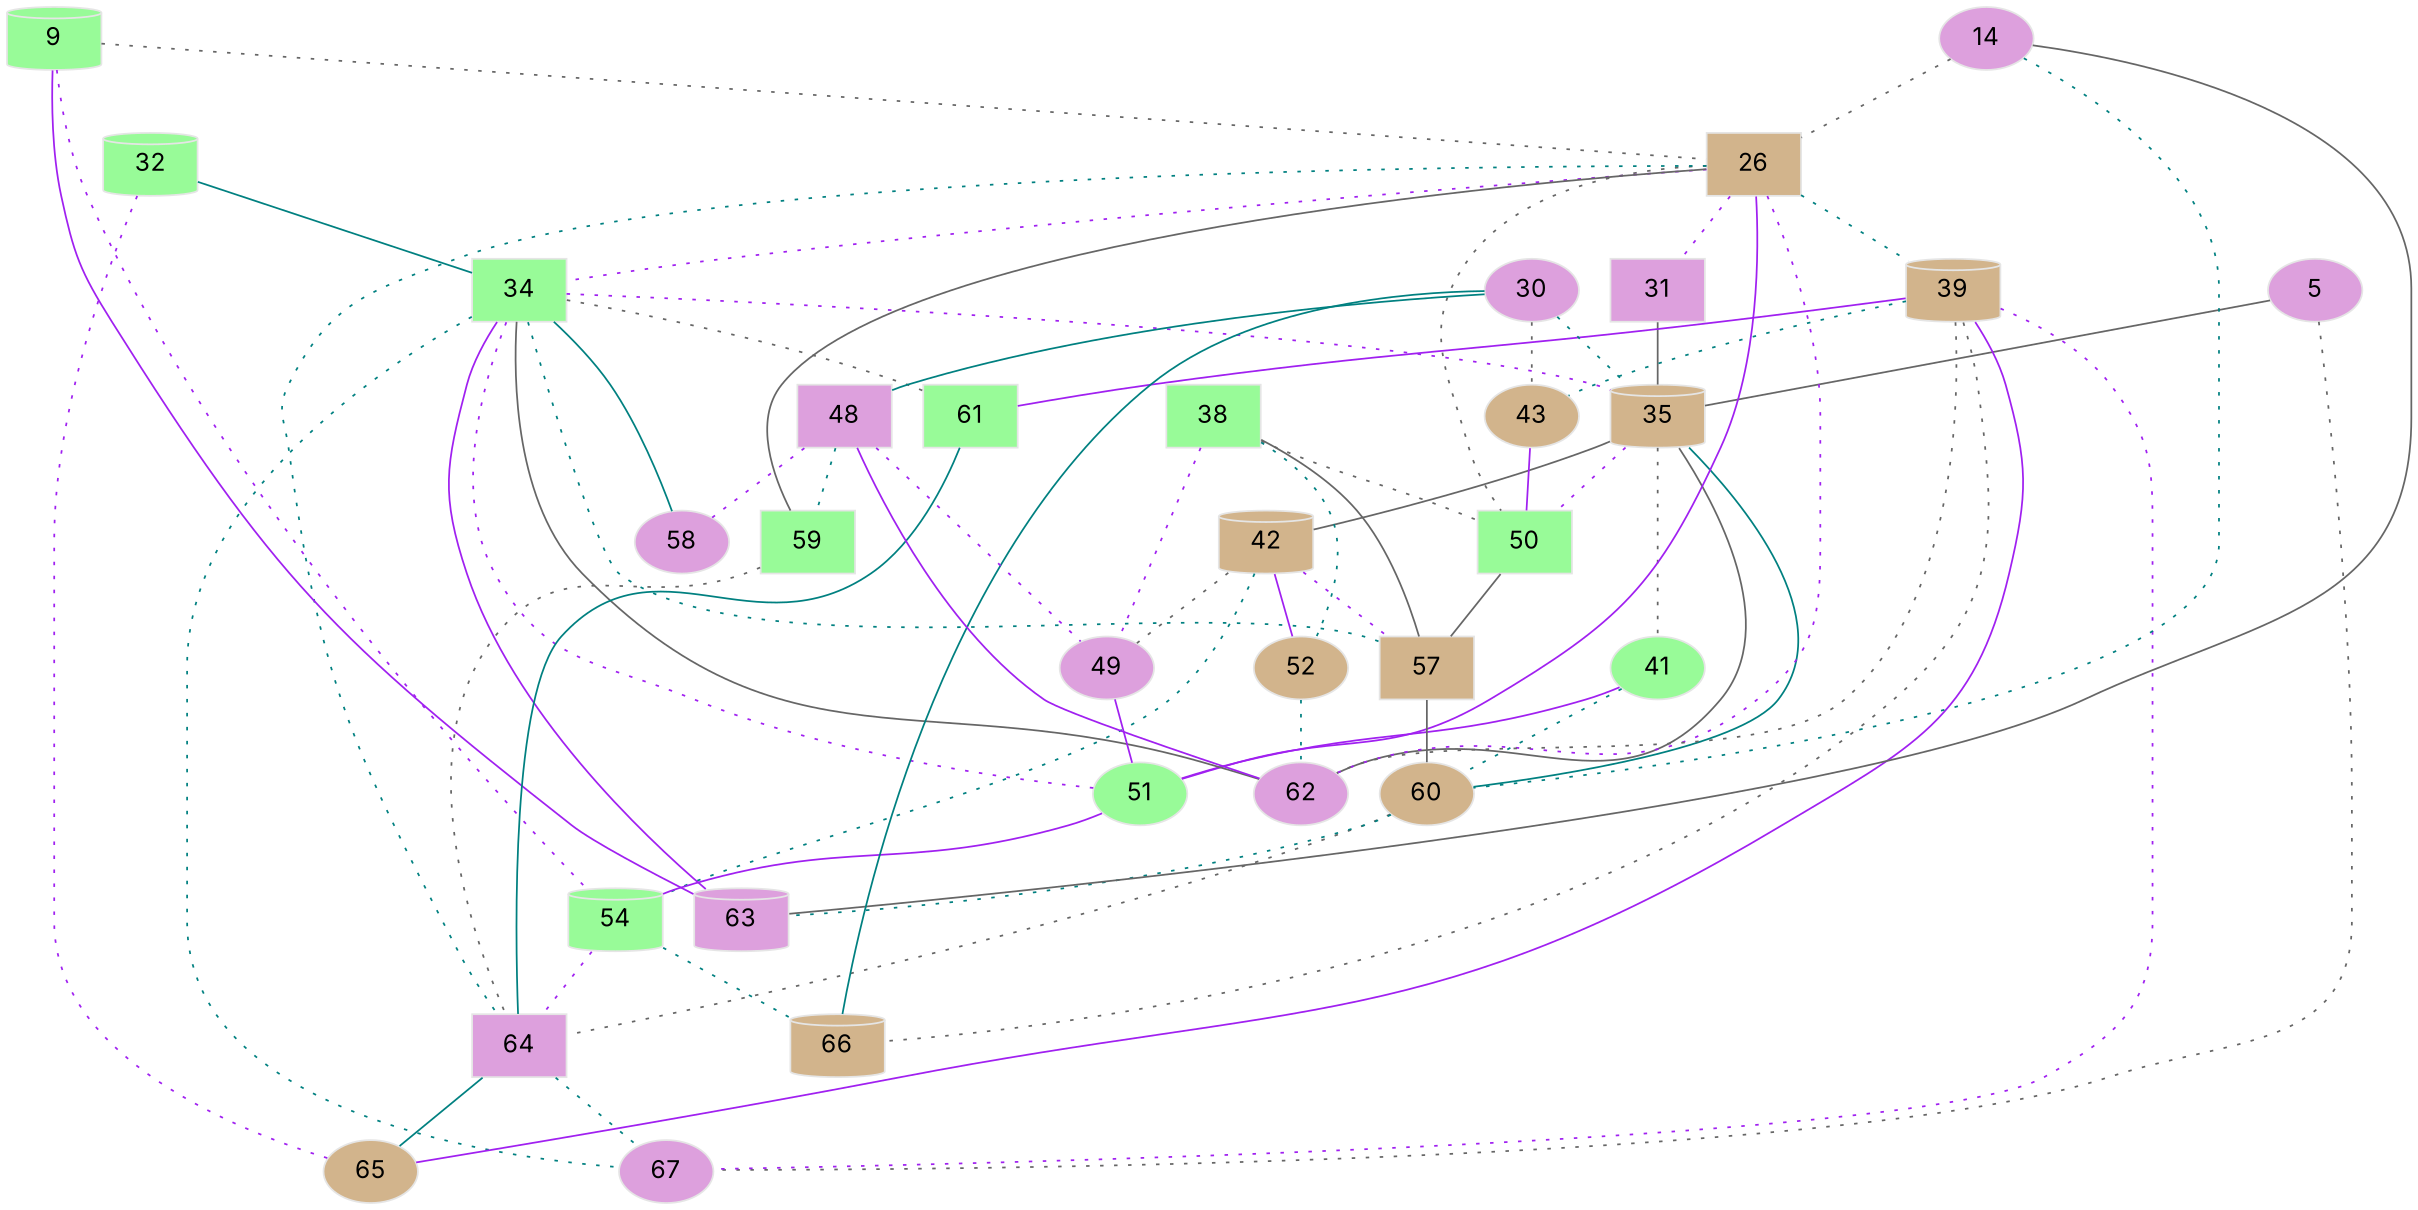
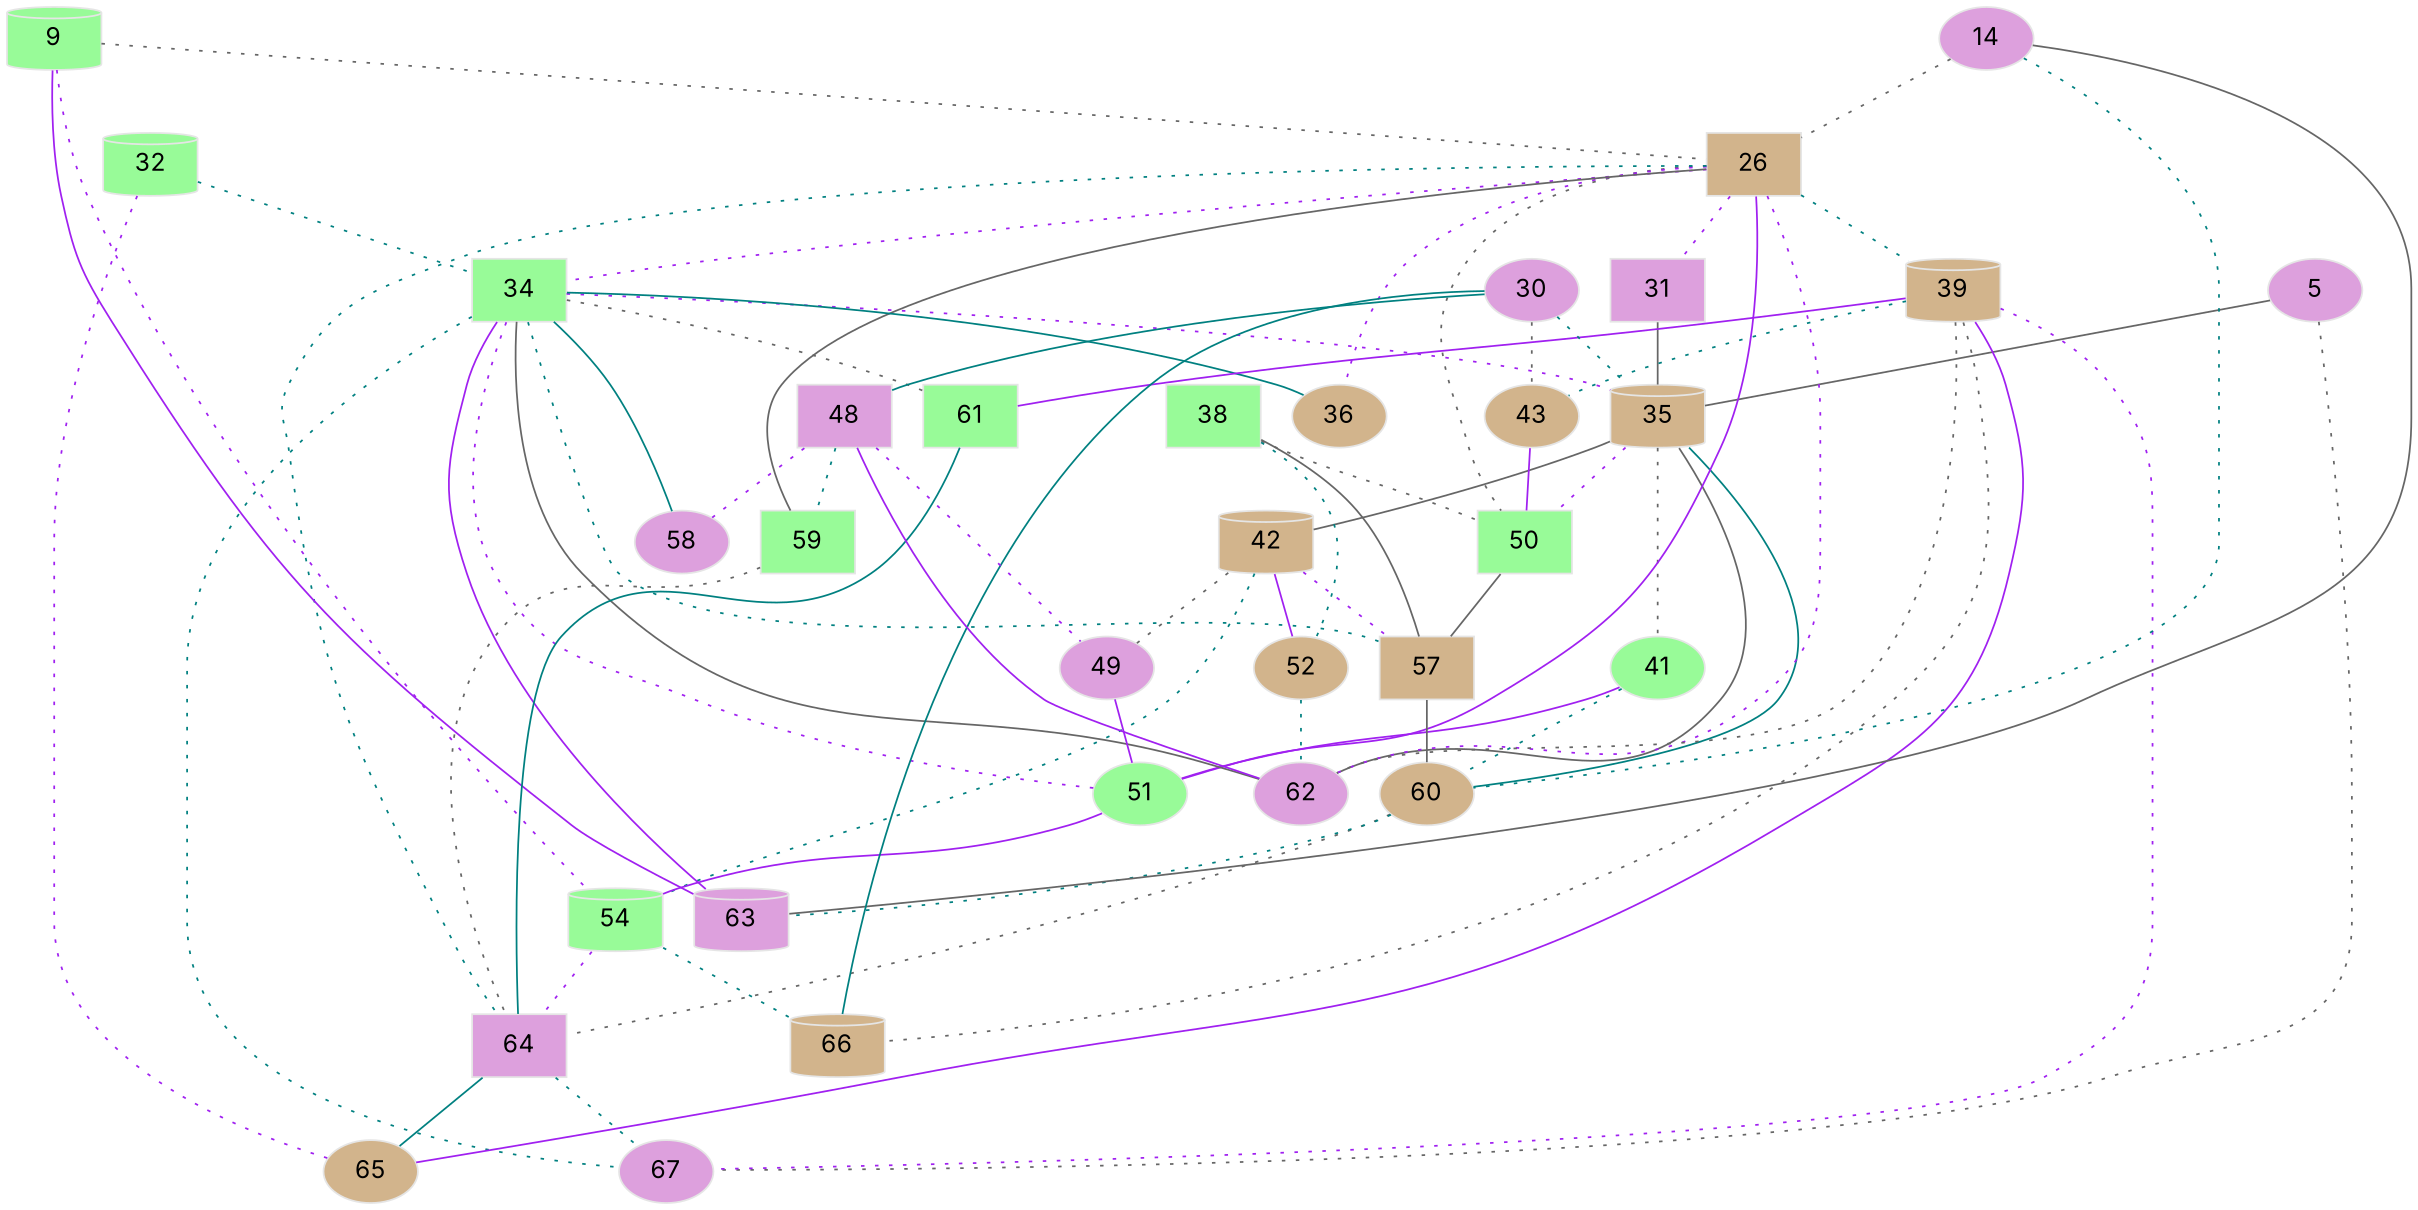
edge "32" -- "34": style solid -> dotted
node "36": added
edge "38" -- "49": removed
